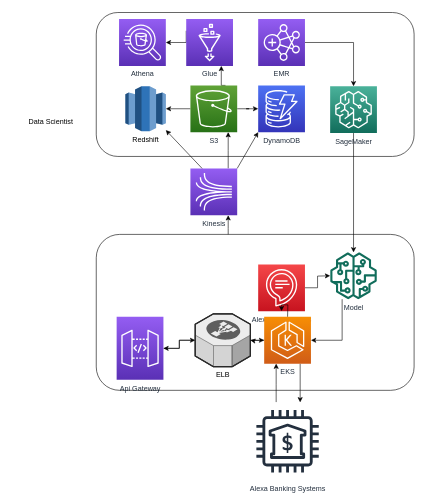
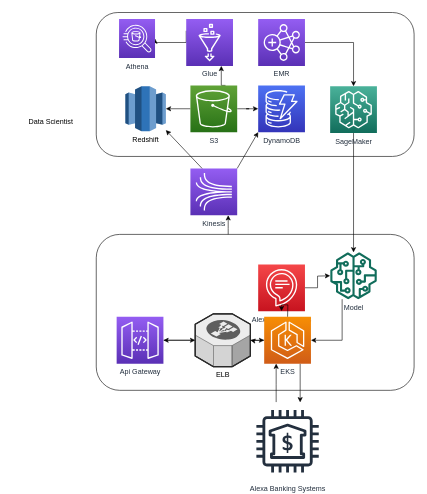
node "Athena": size 47x47 -> 36x39
edge "Kinesis" -> "S3": removed
node "Api Gateway": size 47x63 -> 47x47
